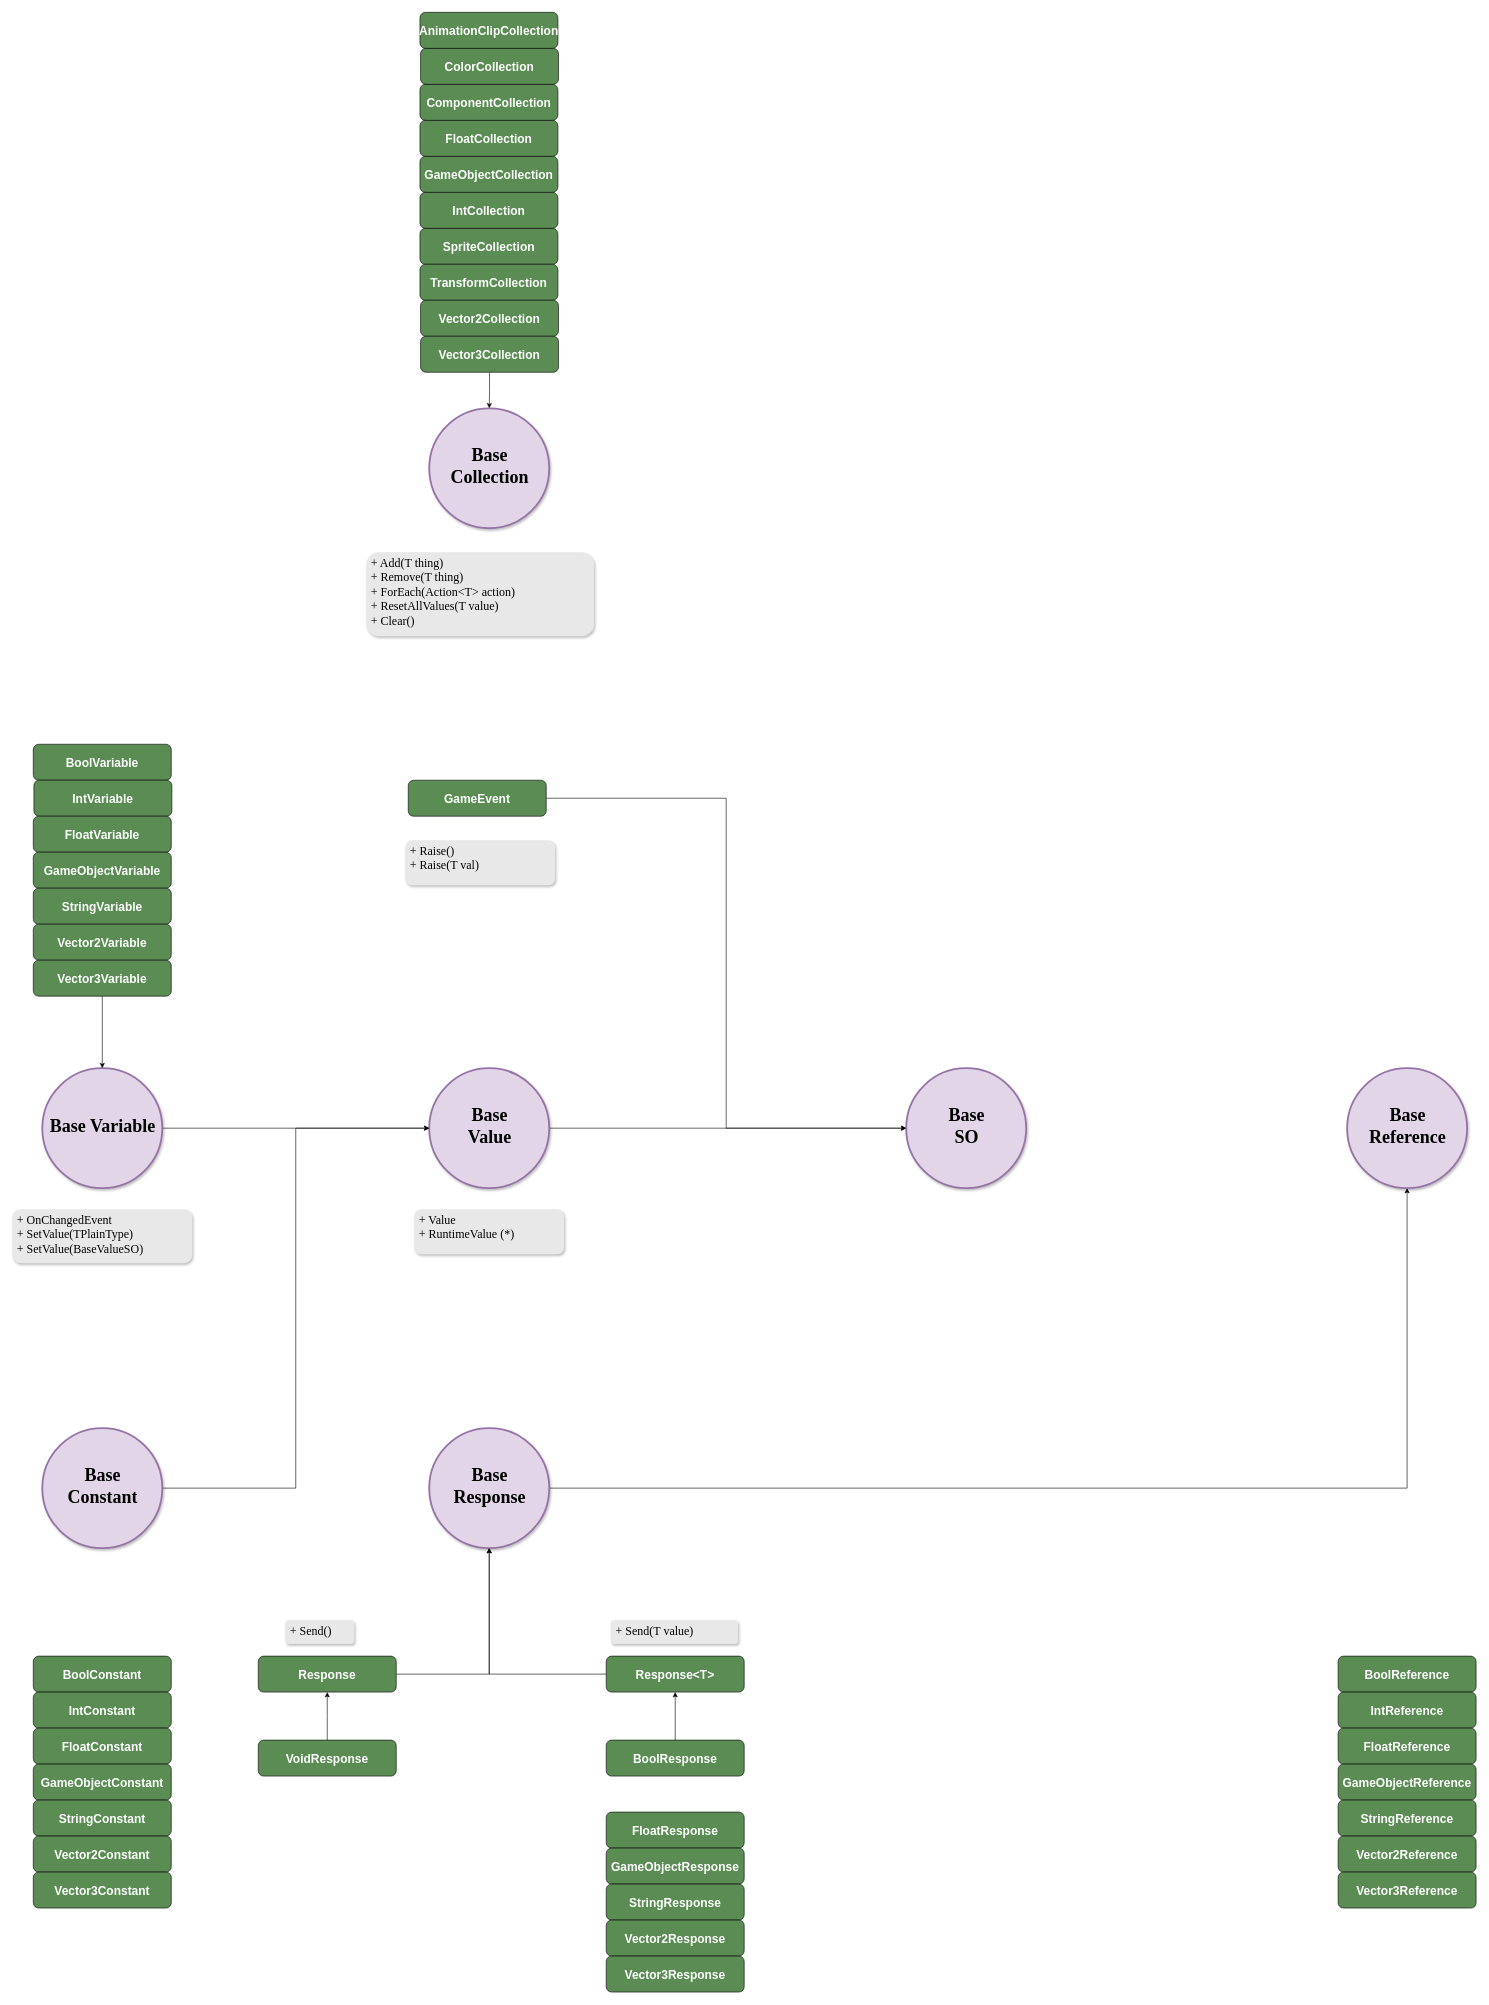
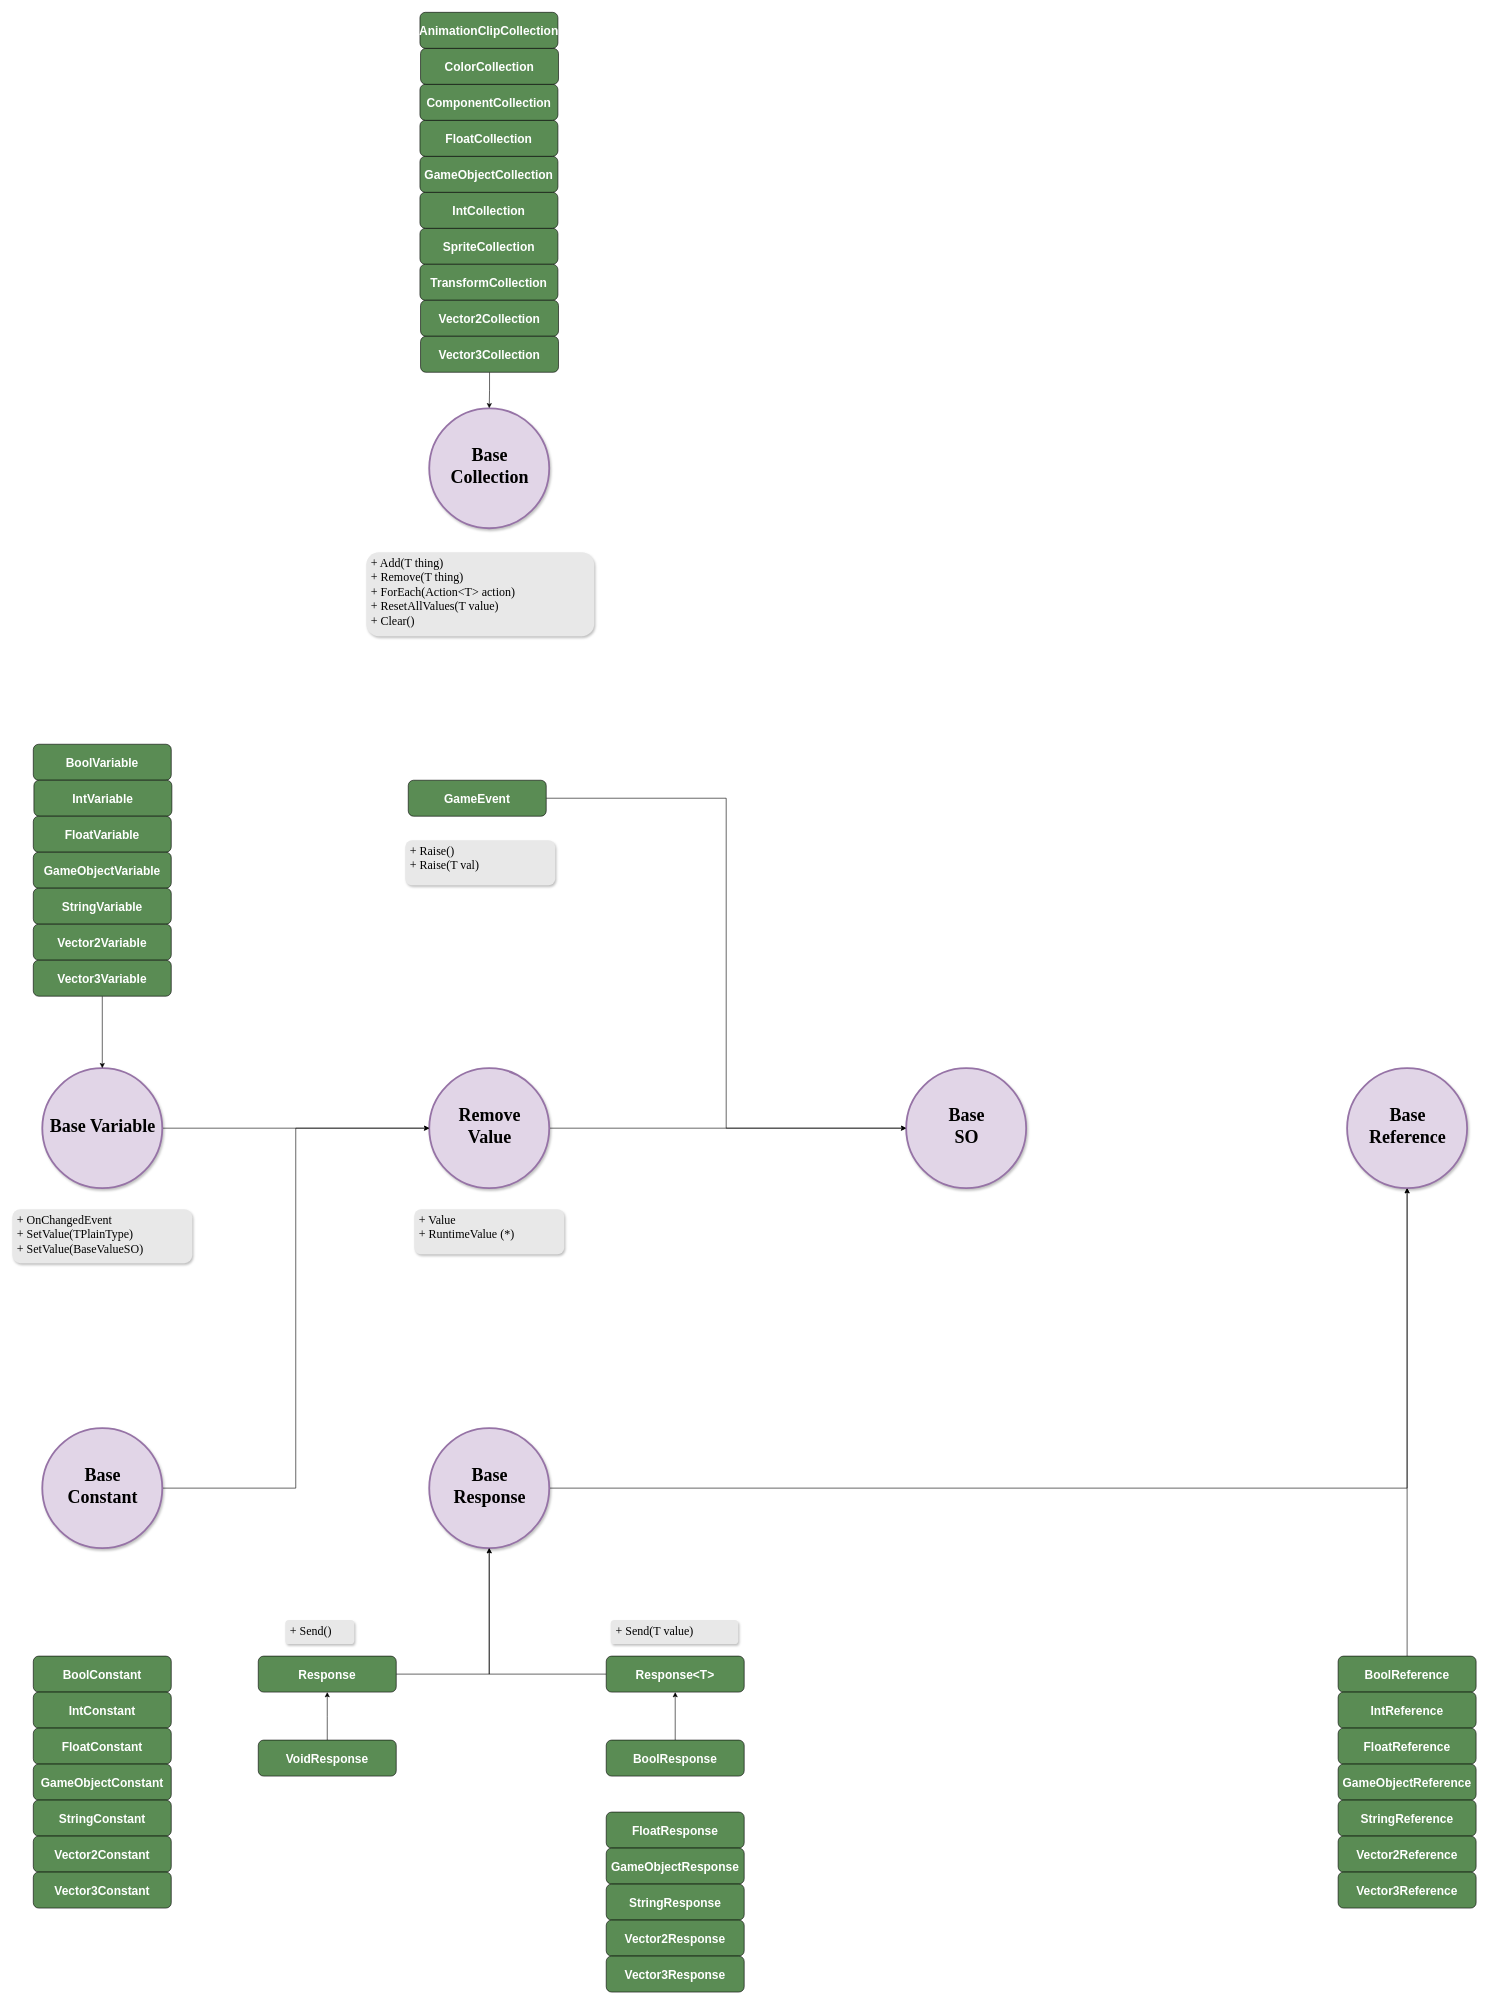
node "BaseValue": label "BaseValue" -> "RemoveValue"
edge "BoolReference" -> "Base Reference": added
